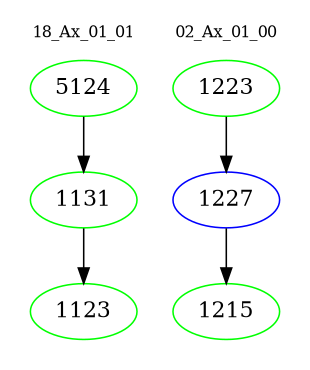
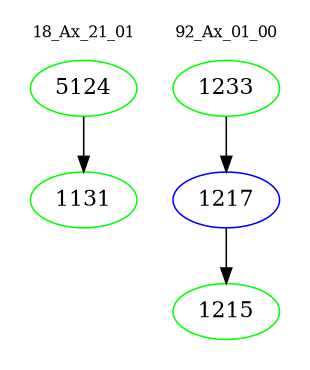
cluster "18_Ax_01_01": label "18_Ax_01_01" -> "18_Ax_21_01"
cluster "02_Ax_01_00": label "02_Ax_01_00" -> "92_Ax_01_00"
node "1223": label "1223" -> "1233"
node "1227": label "1227" -> "1217"
node "1123": removed
